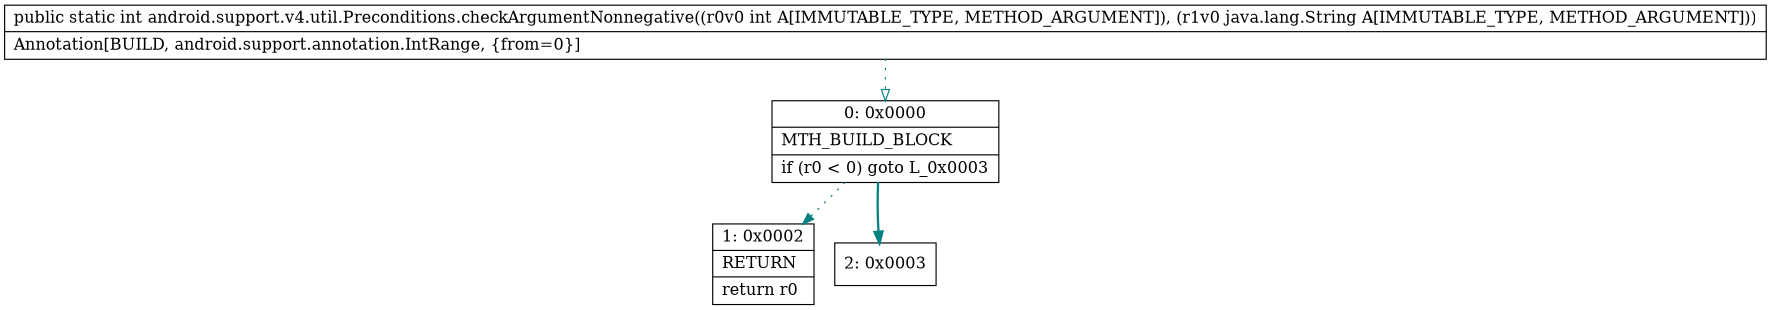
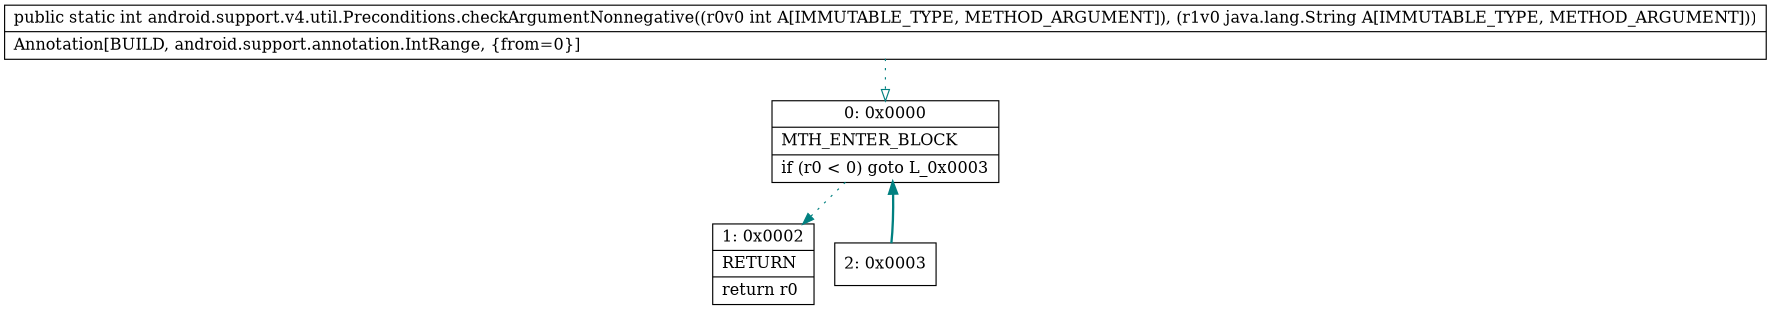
node "0: 0x0000": text "MTH_BUILD_BLOCK" -> "MTH_ENTER_BLOCK"
edge "0: 0x0000" -> "2: 0x0003": reversed
